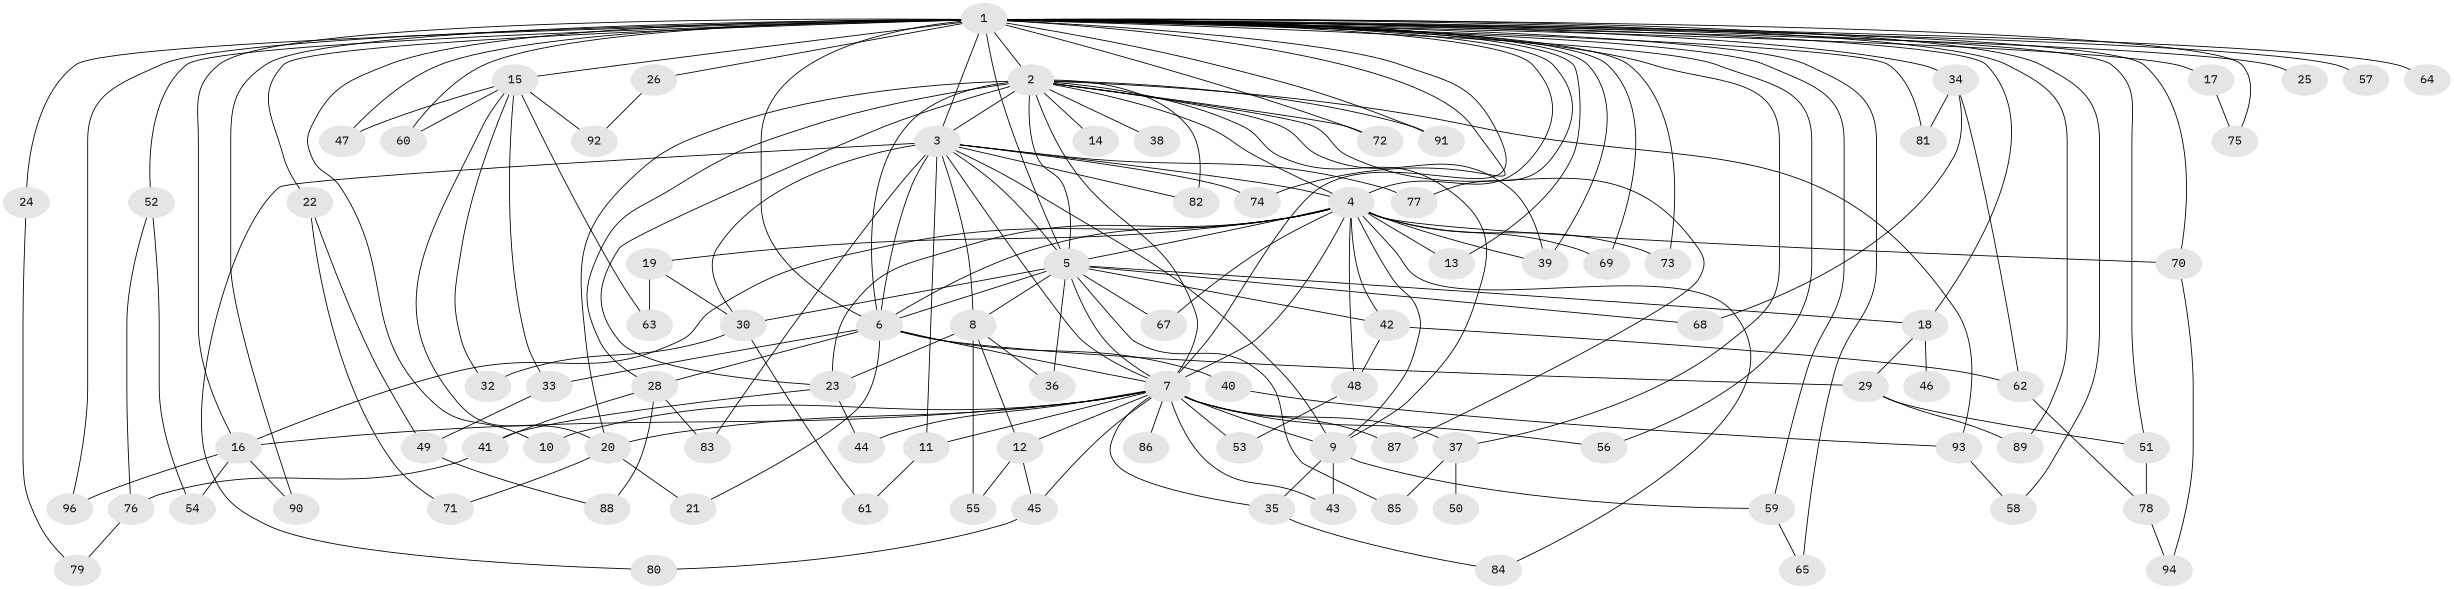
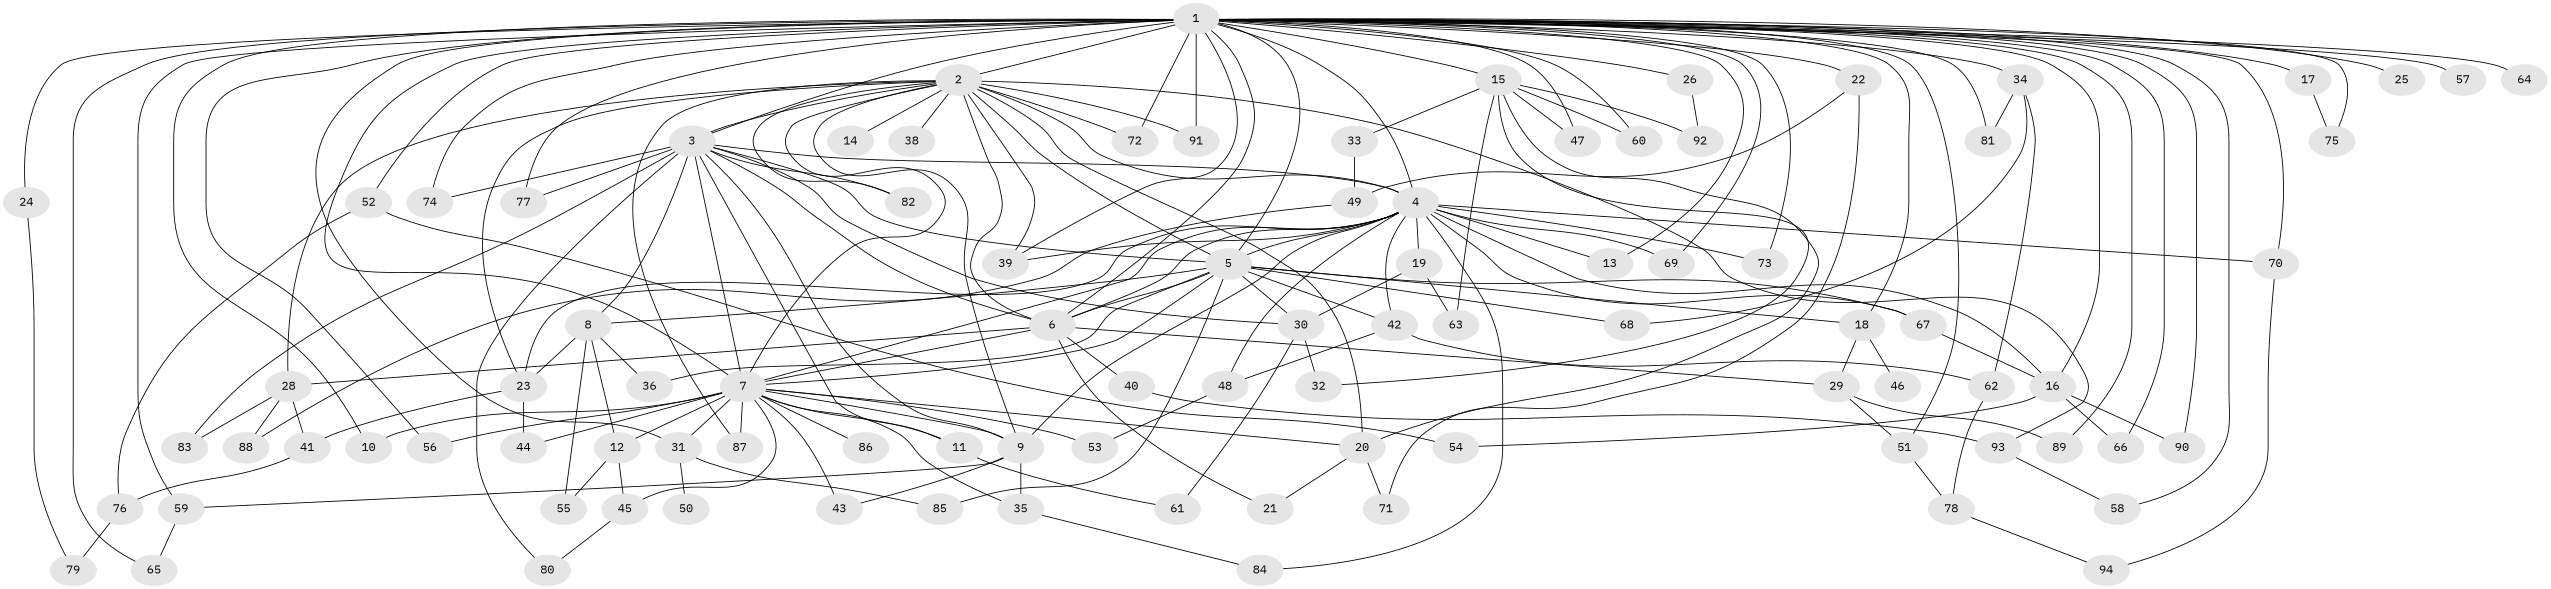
edge "6" -- "33": removed
edge "7" -- "16": now "67" -- "16"
node "37": label "37" -> "31"
node "96": label "96" -> "66"
